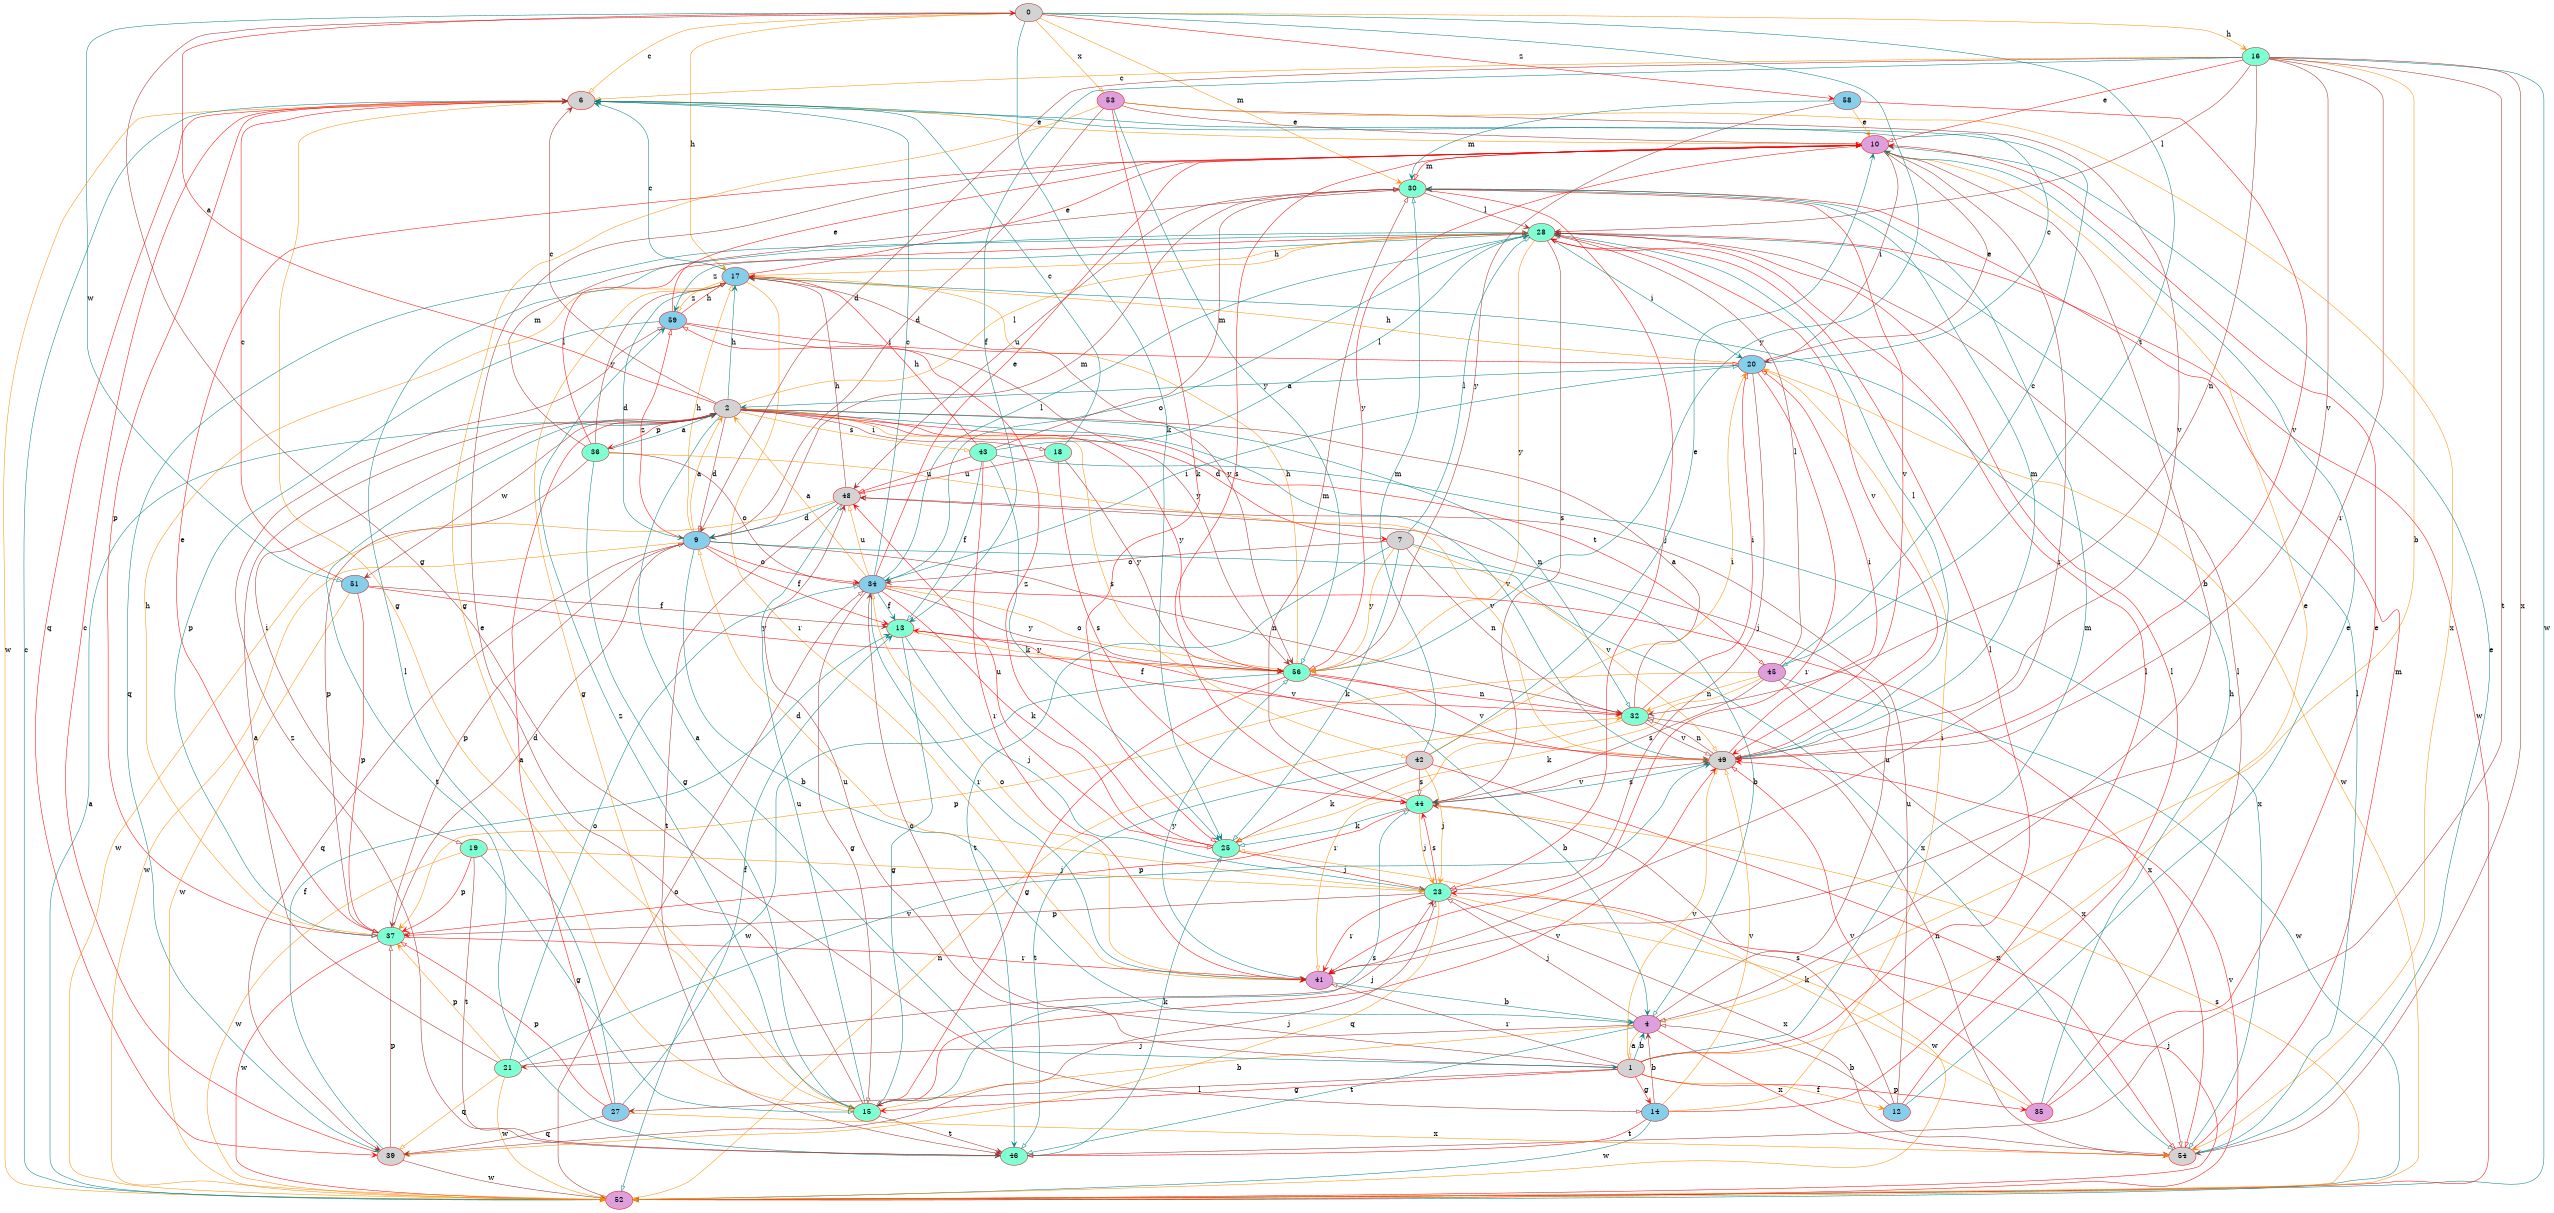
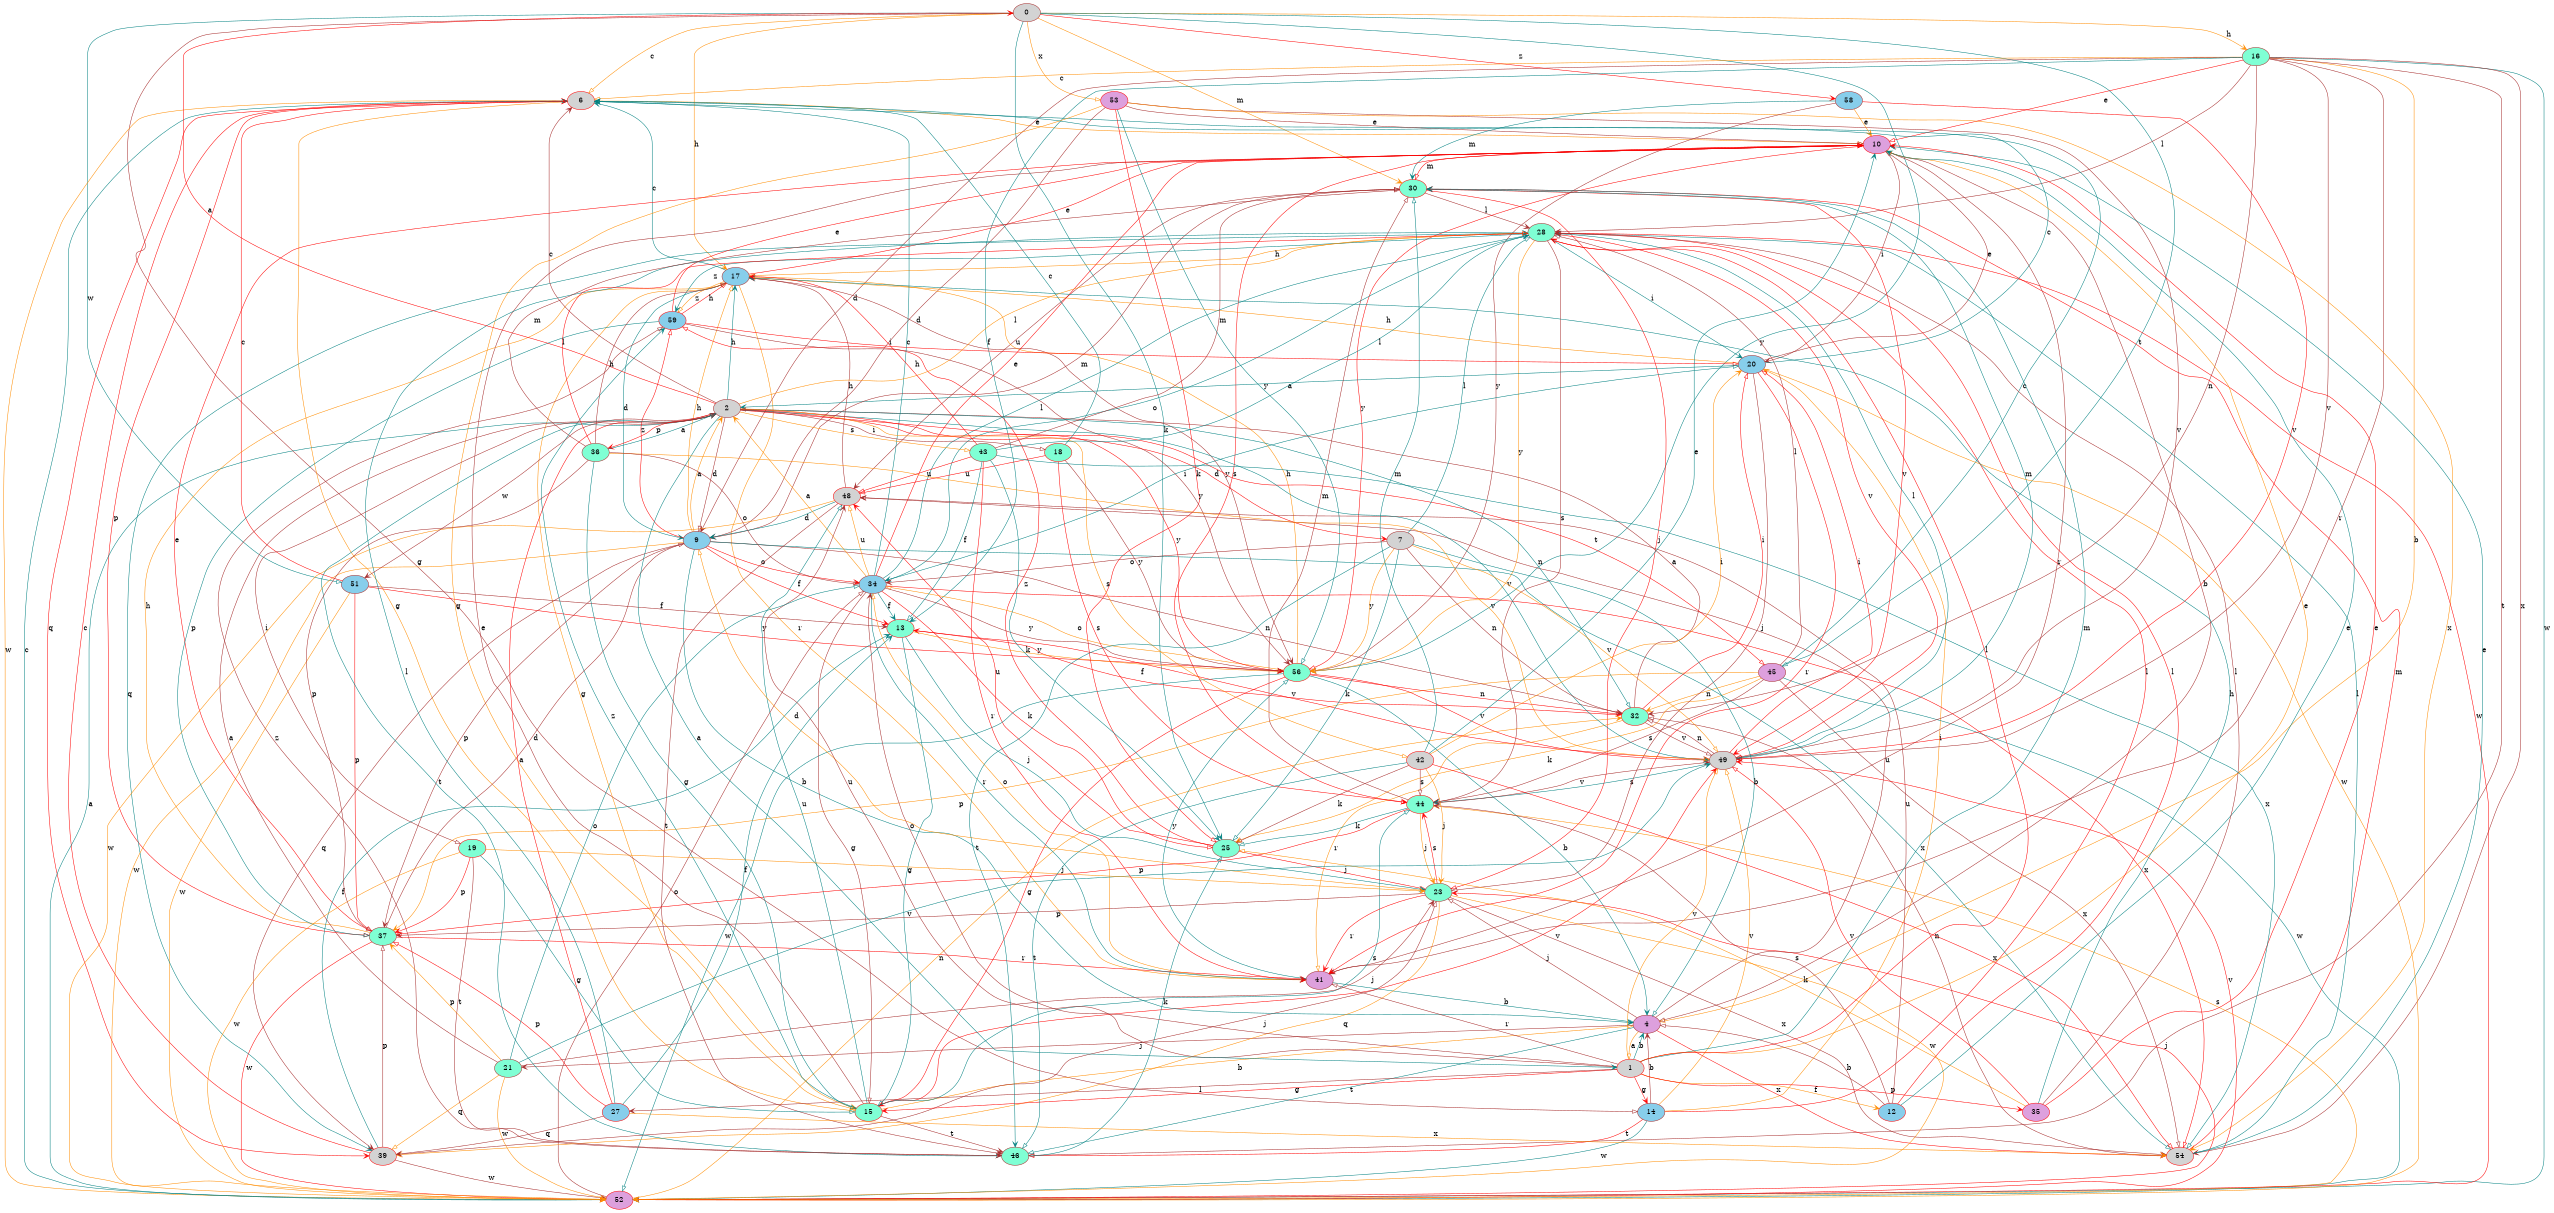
edge "36" -> "17": label "y" -> "h"
